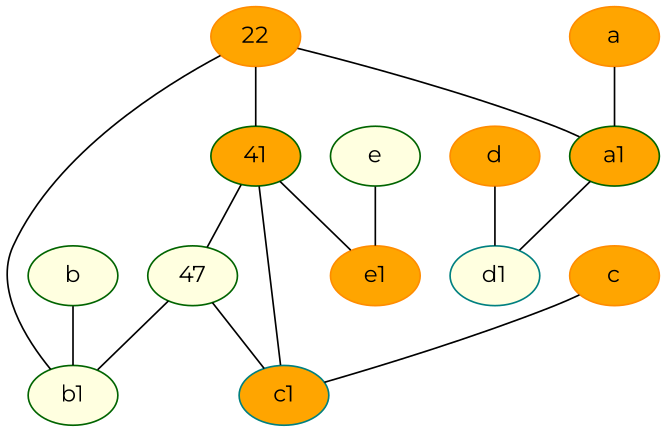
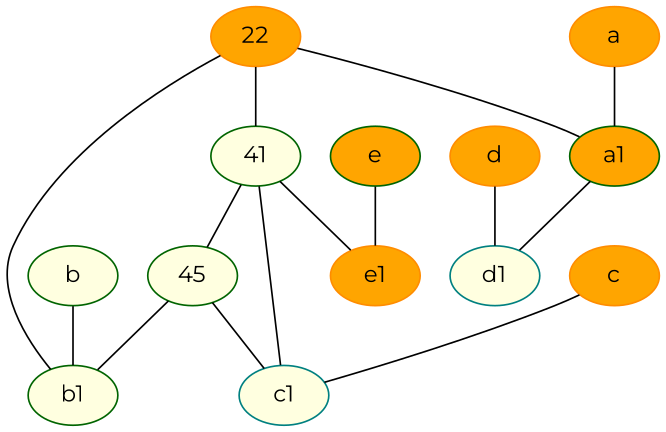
node "41": fillcolor orange -> lightyellow
node "e": fillcolor lightyellow -> orange
node "47": label "47" -> "45"
node "c1": fillcolor orange -> lightyellow
